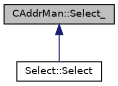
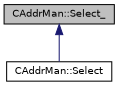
node "Select::Select": label "Select::Select" -> "CAddrMan::Select"
